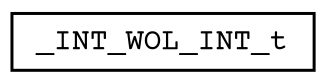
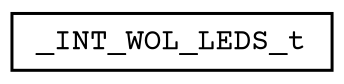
node "_INT_WOL_INT_t": label "_INT_WOL_INT_t" -> "_INT_WOL_LEDS_t"
